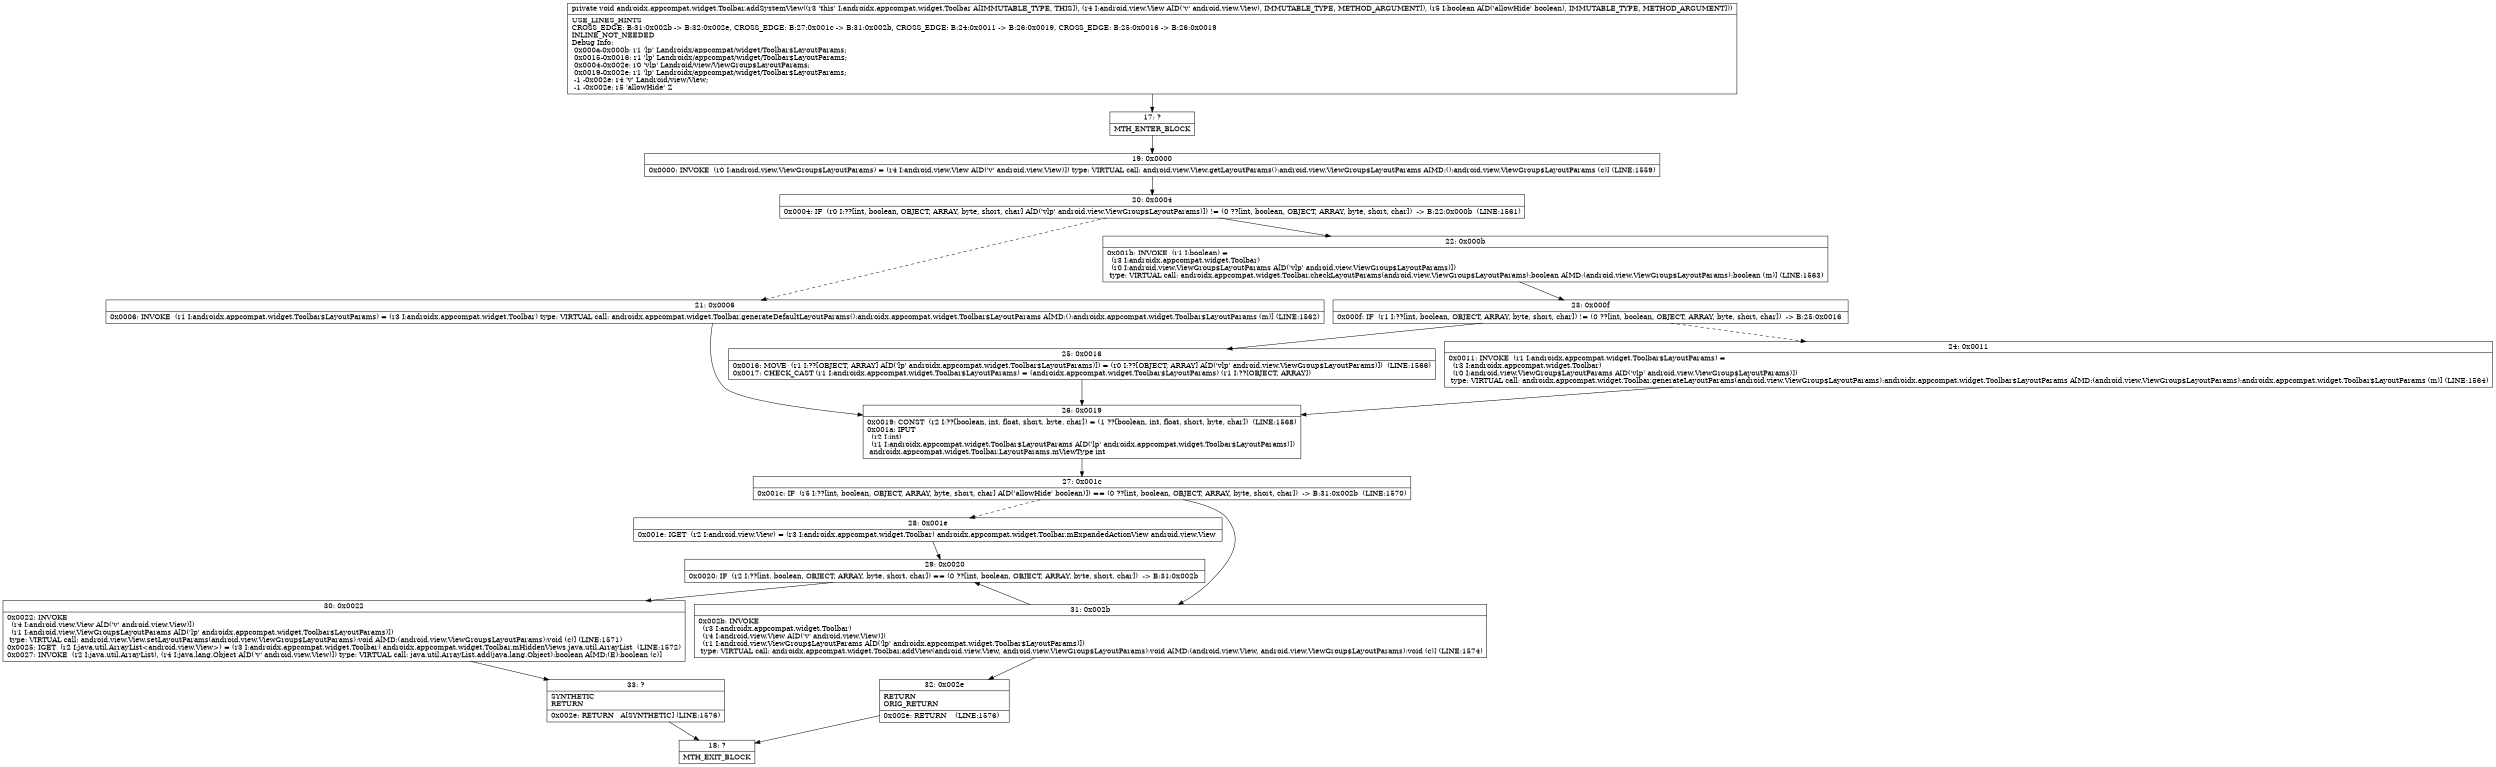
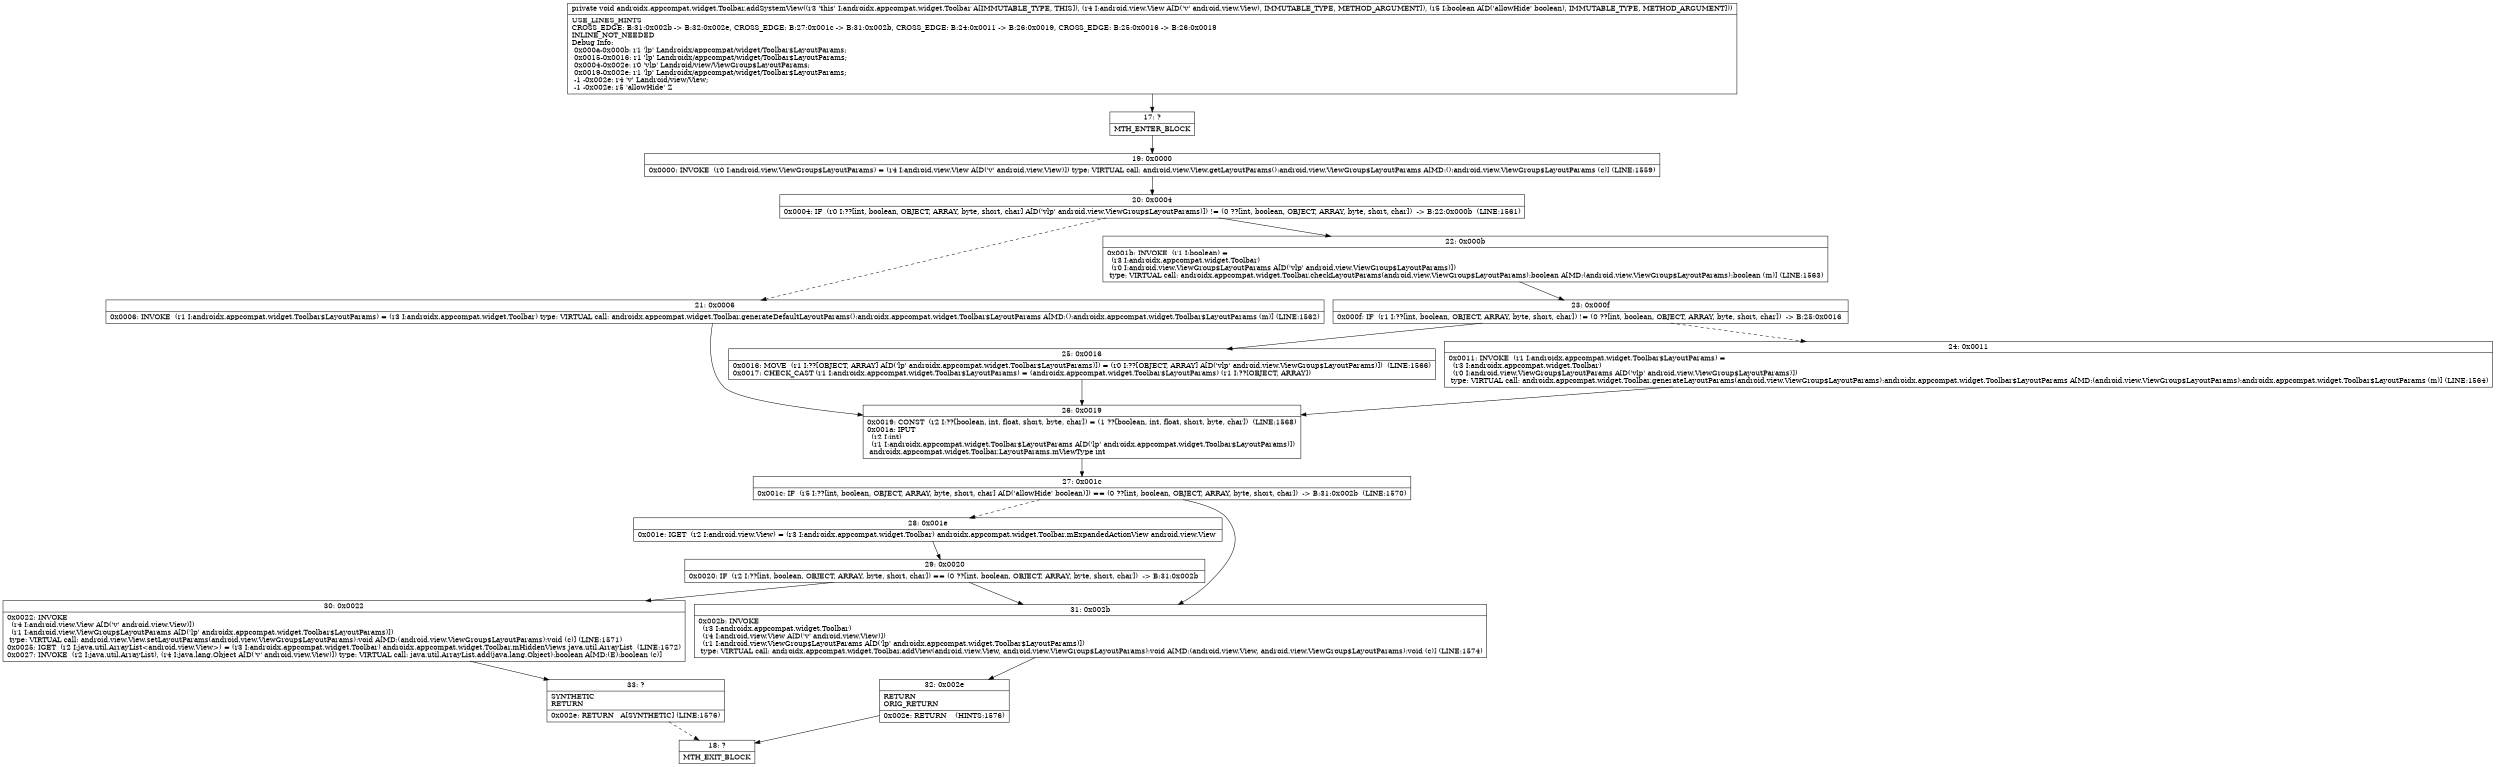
edge "31: 0x002b" -> "29: 0x0020": reversed
node "32: 0x002e": text "0x002e: RETURN    (LINE:1576)" -> "0x002e: RETURN    (HINTS:1576)"
edge "33: ?" -> "18: ?": style solid -> dashed
